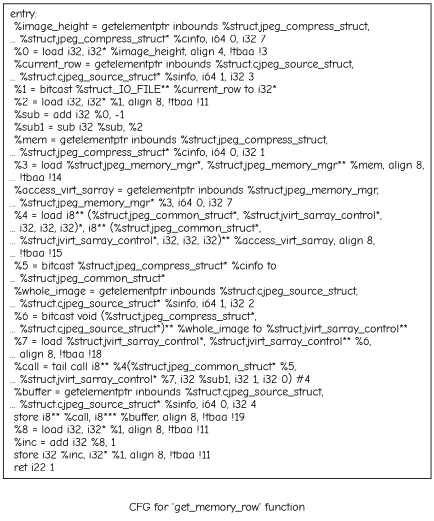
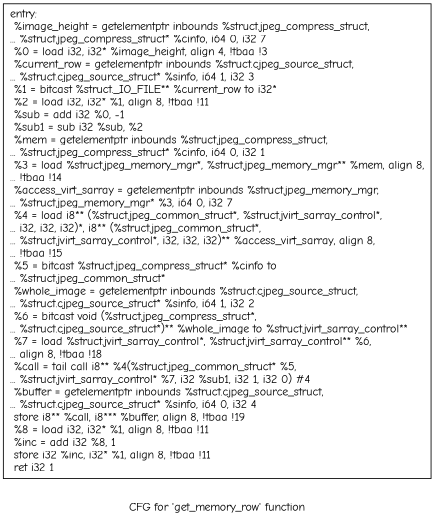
node "entry:": text "ret i22 1" -> "ret i32 1"
